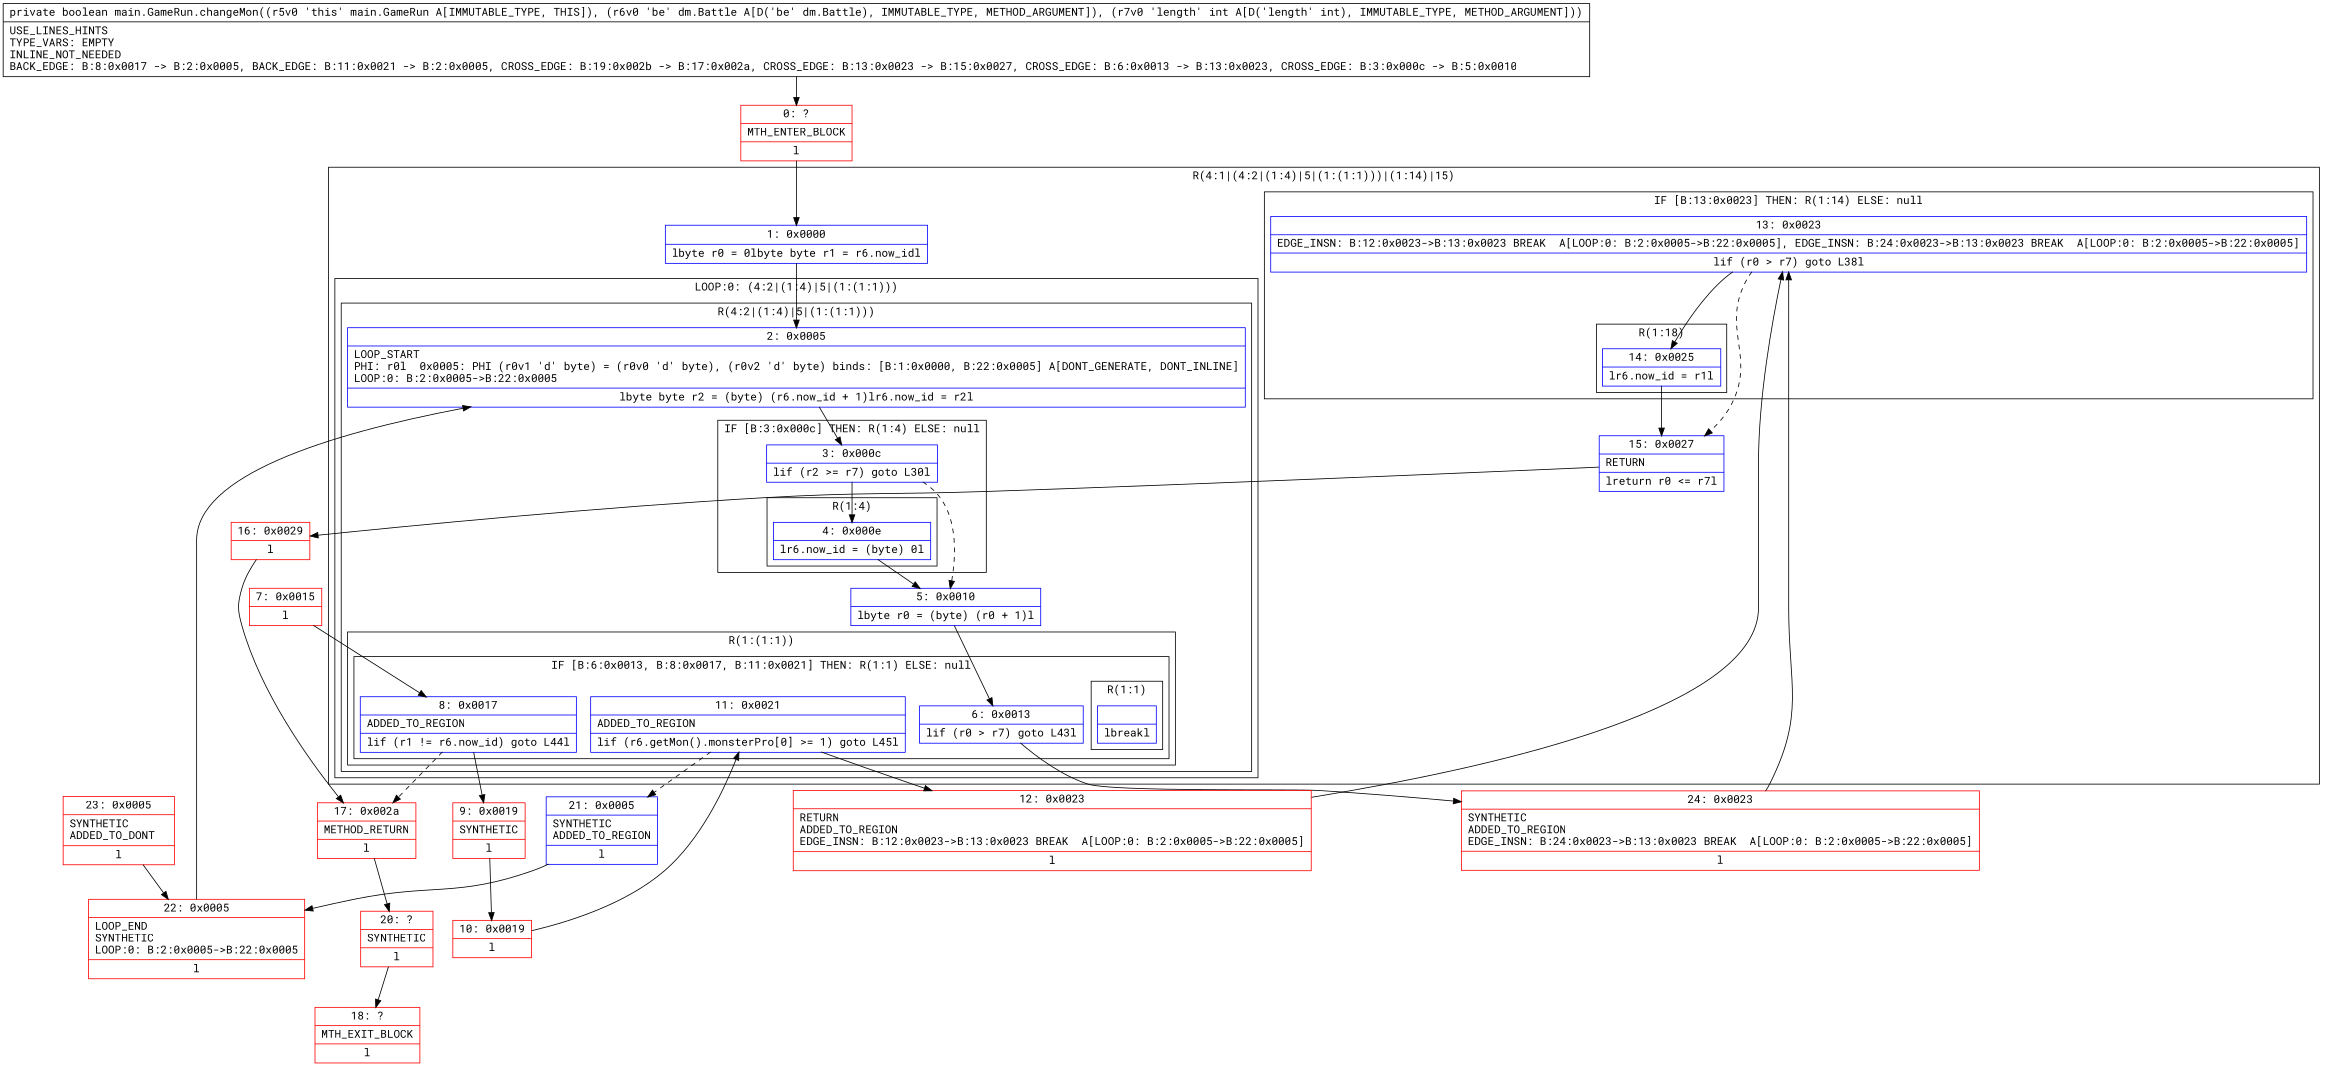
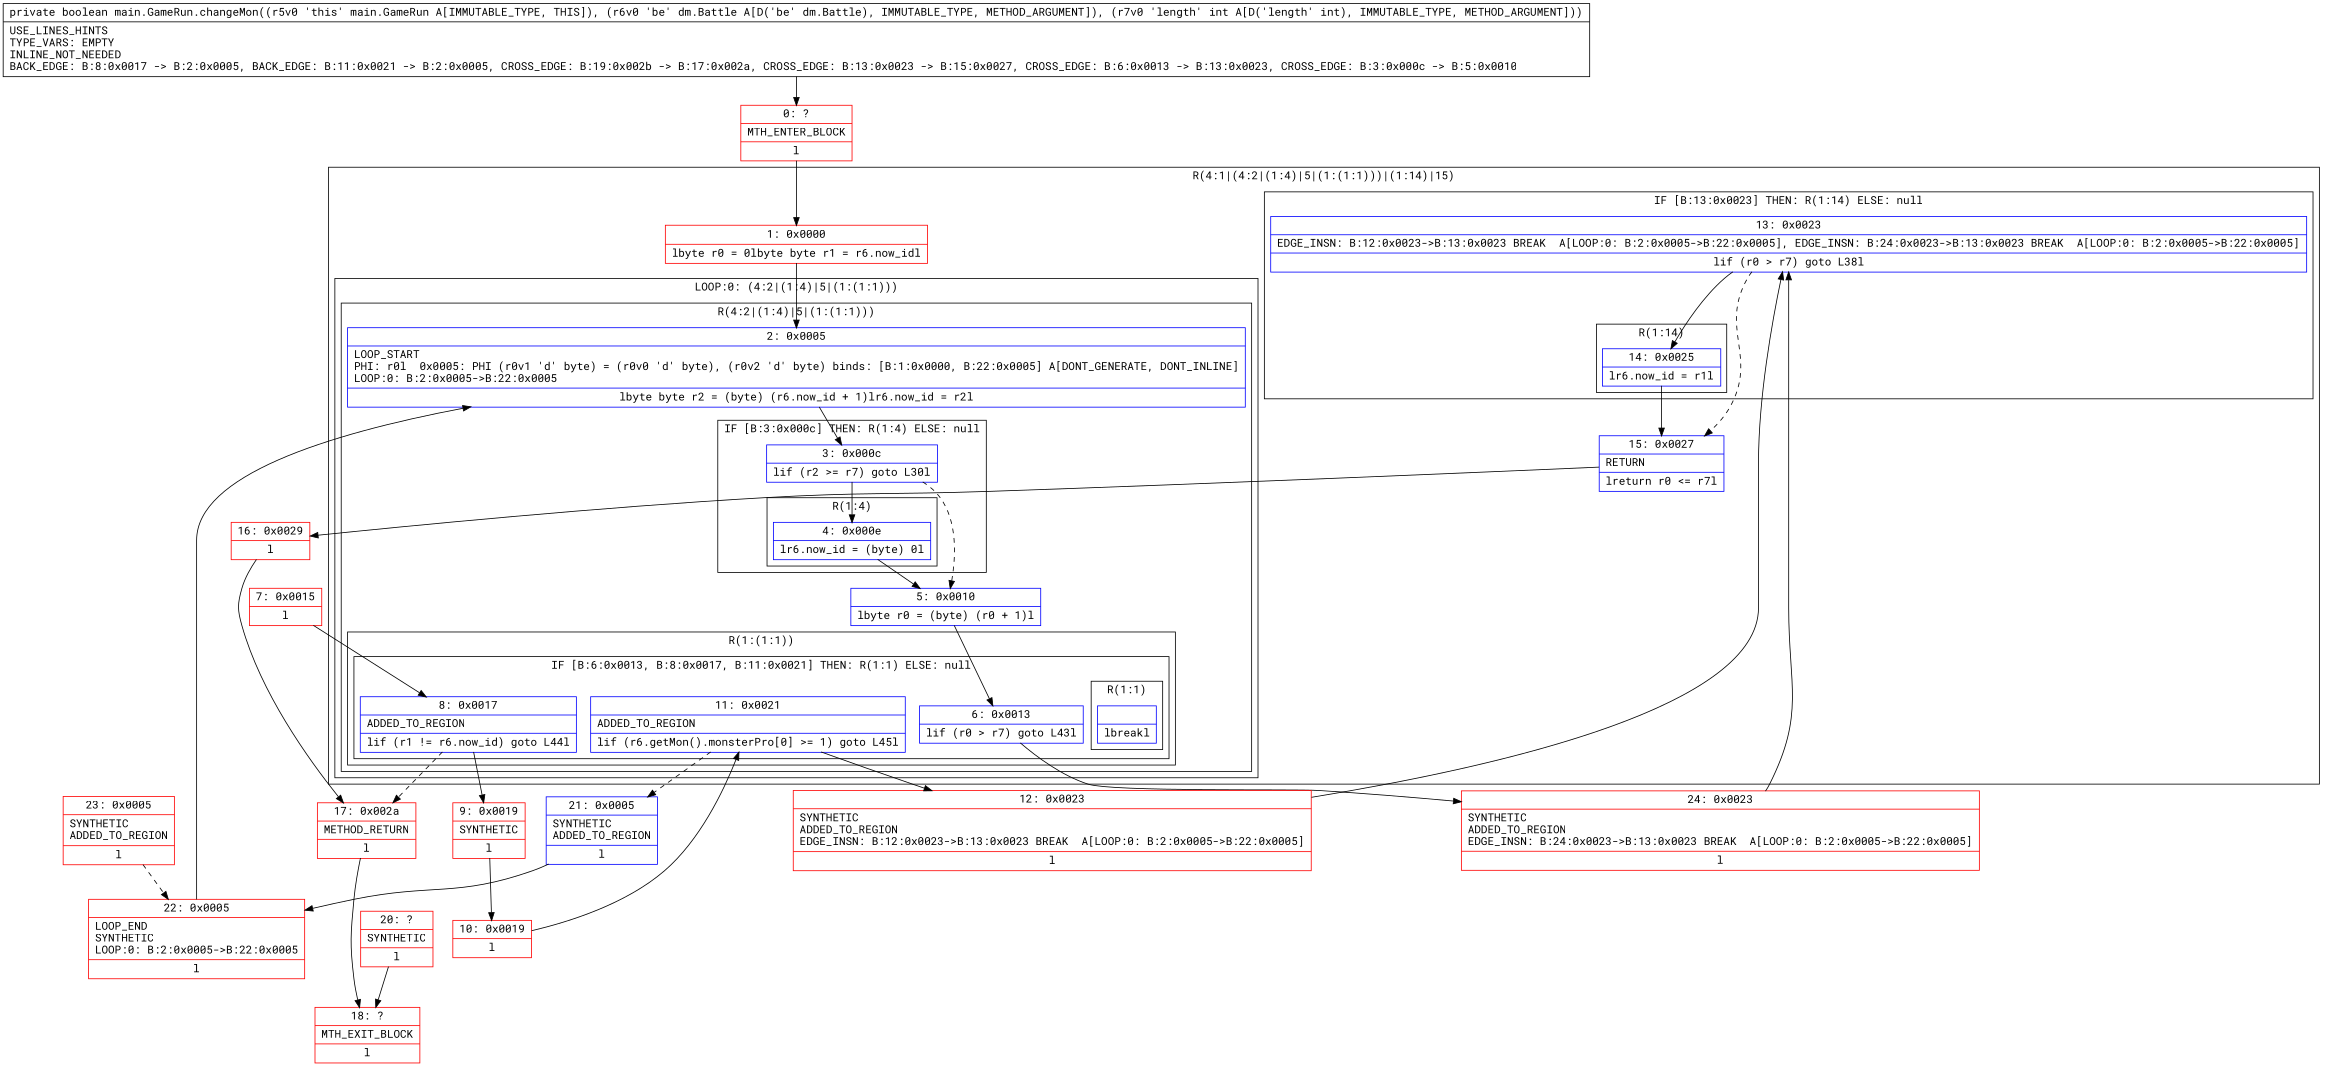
node "1: 0x0000": color blue -> red
cluster "R(1:18)": label "R(1:18)" -> "R(1:14)"
node "12: 0x0023": text "RETURN" -> "SYNTHETIC"
node "23: 0x0005": text "ADDED_TO_DONT" -> "ADDED_TO_REGION"
edge "23: 0x0005" -> "22: 0x0005": style solid -> dashed
edge "17: 0x002a" -> "20: ?": now "17: 0x002a" -> "18: ?"
